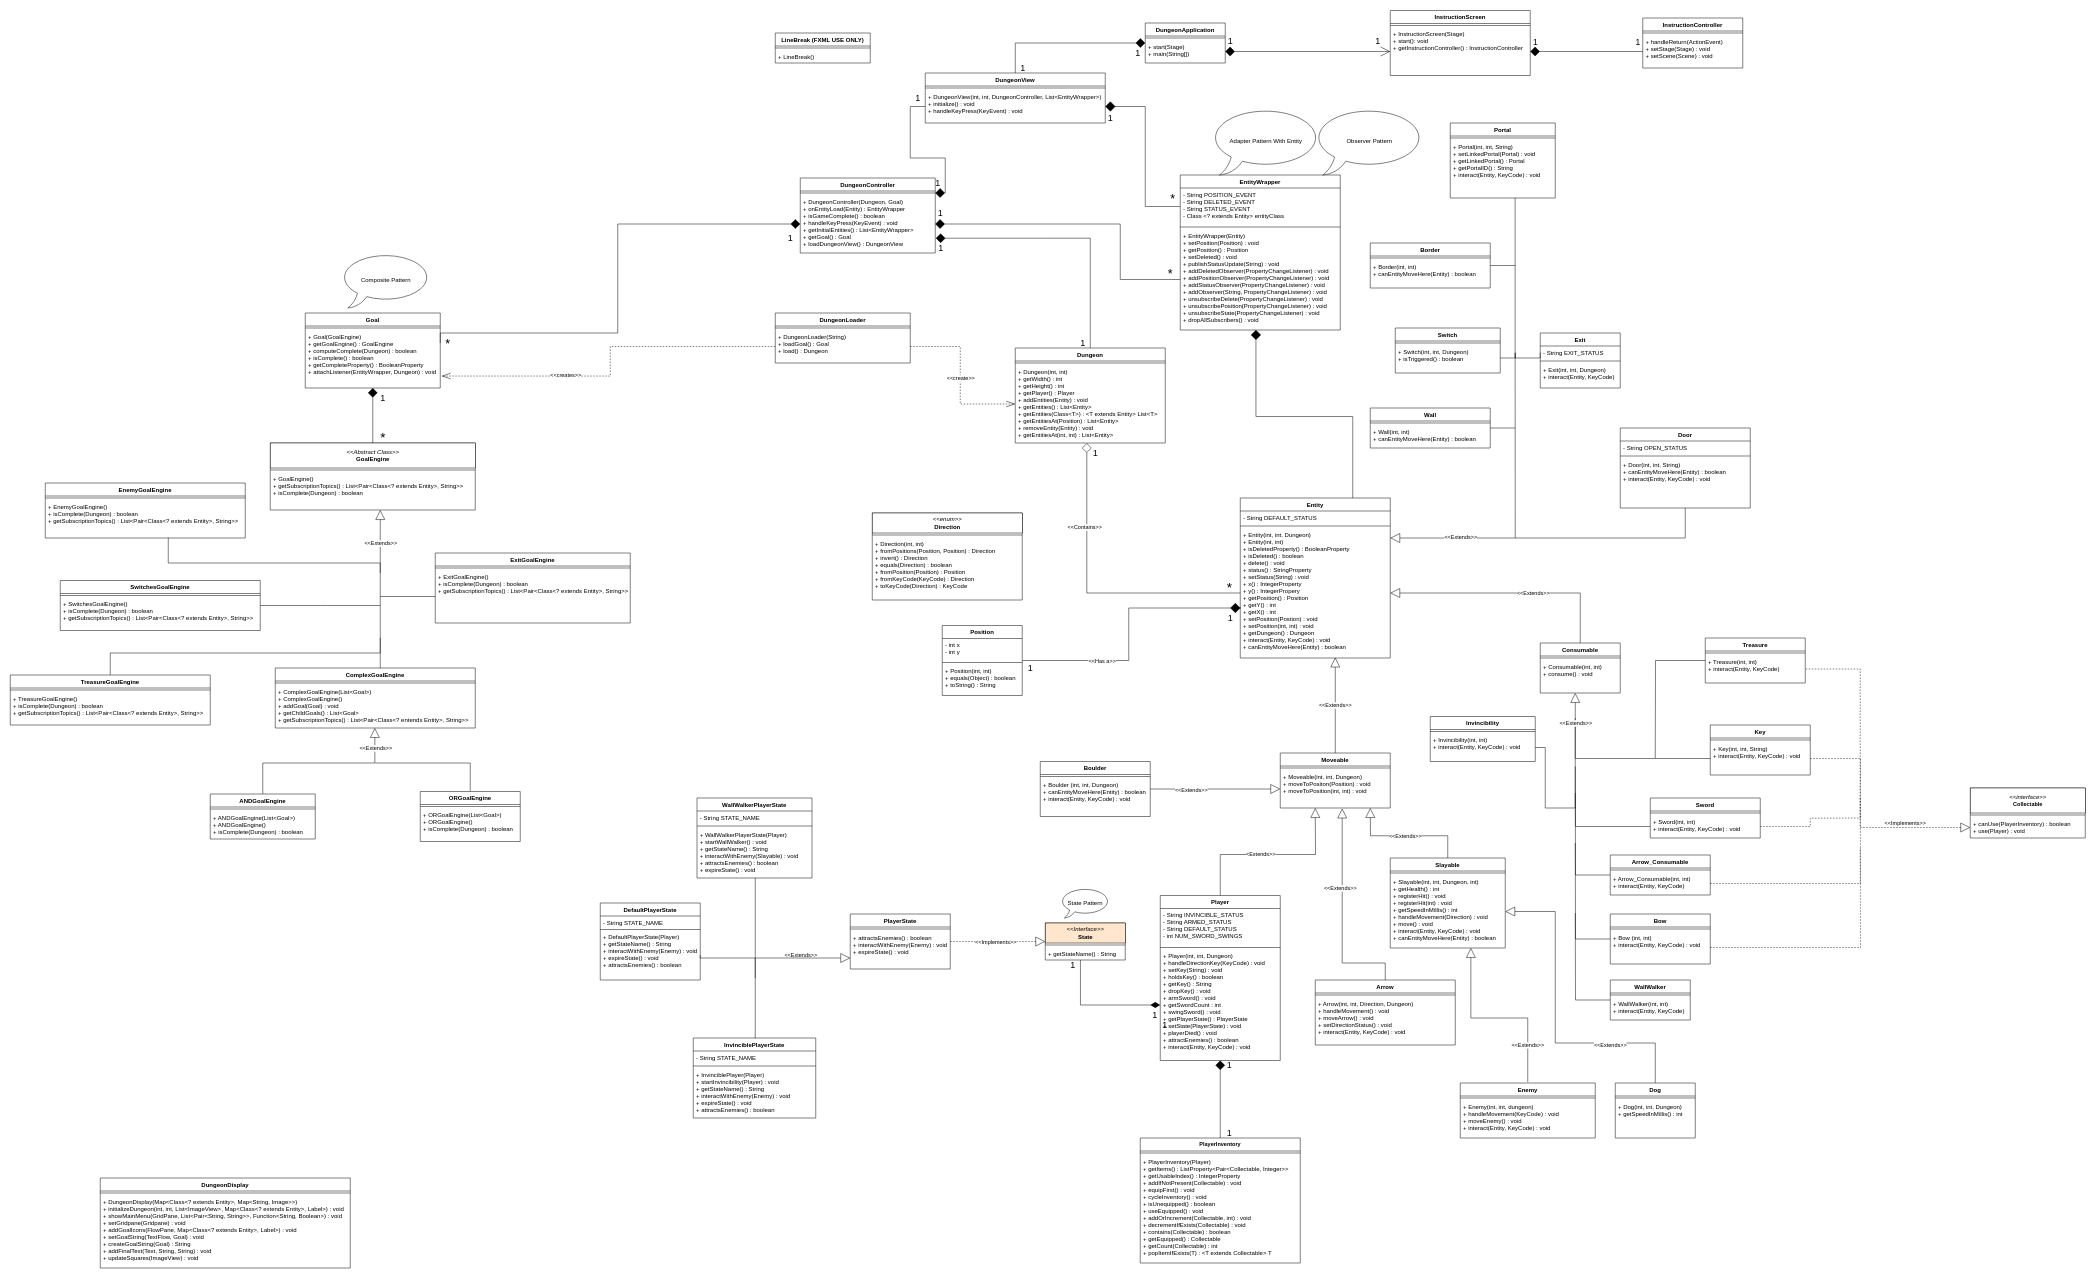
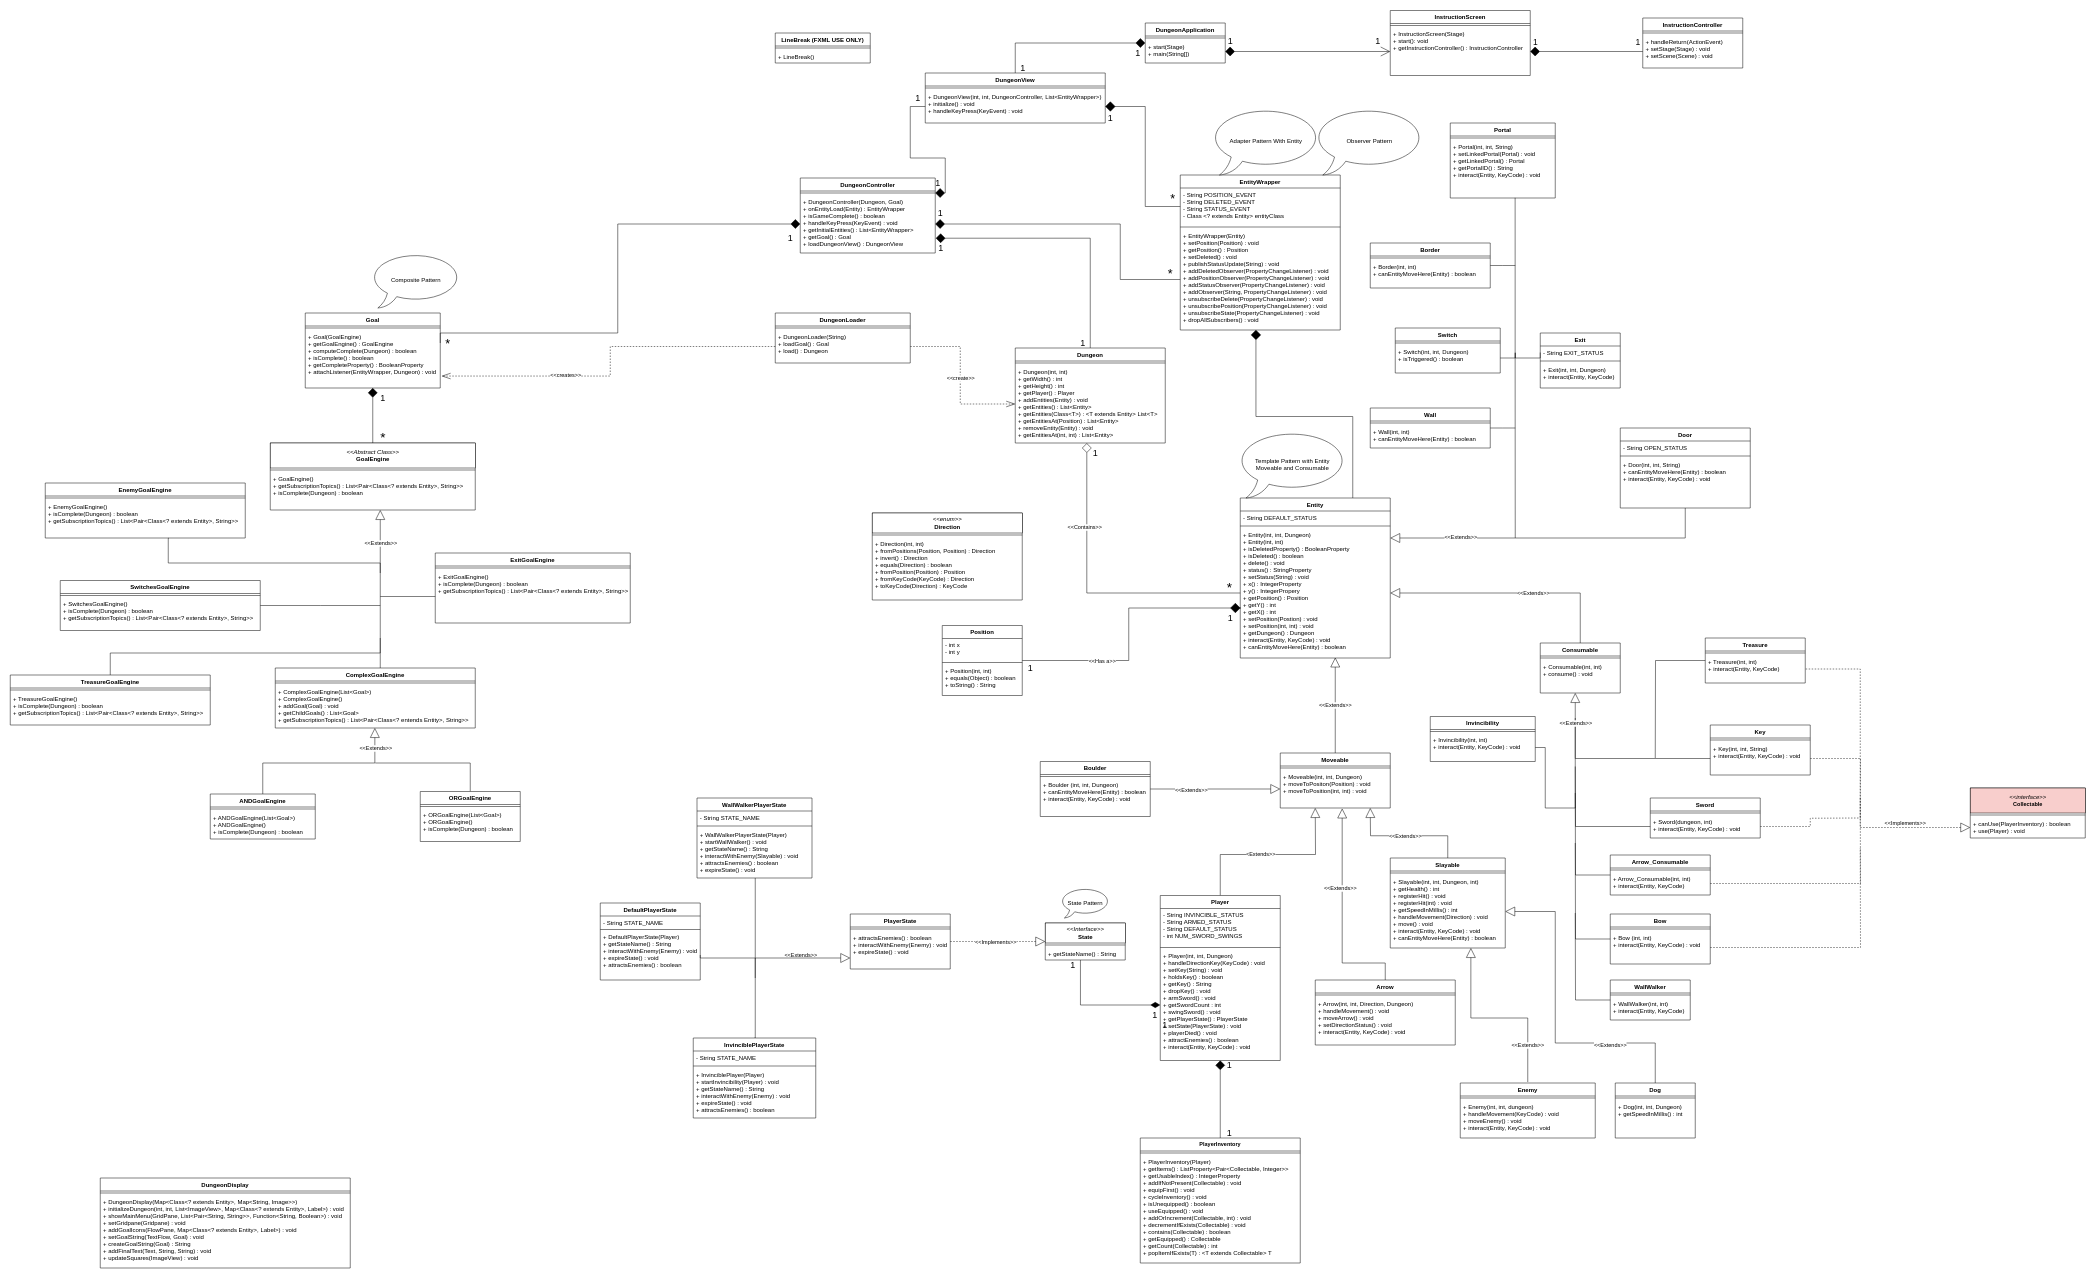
node "Composite Pattern": moved (386, 280) -> (416, 280)
node "Template Pattern with Entity Moveable and Consumable": added
node "<<interface>> Collectable": fillcolor #ffffff -> #f8cecc
node "+ Sword(int, int) + interact(Entity, KeyCode) : void": label "+ Sword(int, int) + interact(Entity, KeyCode) : void" -> "+ Sword(dungeon, int) + interact(Entity, KeyCode) : void"
node "<<Interface>> State": fillcolor #ffe6cc -> #ffffff
